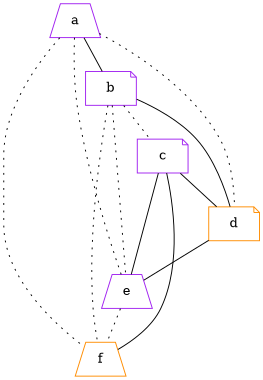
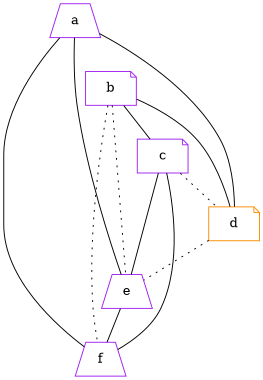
edge "a" -- "b": removed
edge "a" -- "d": style dotted -> solid
edge "b" -- "c": style dotted -> solid
edge "a" -- "e": style dotted -> solid
edge "c" -- "d": style solid -> dotted
edge "a" -- "f": style dotted -> solid
edge "d" -- "e": style solid -> dotted
edge "e" -- "f": style dotted -> solid
node "f": color darkorange -> purple
